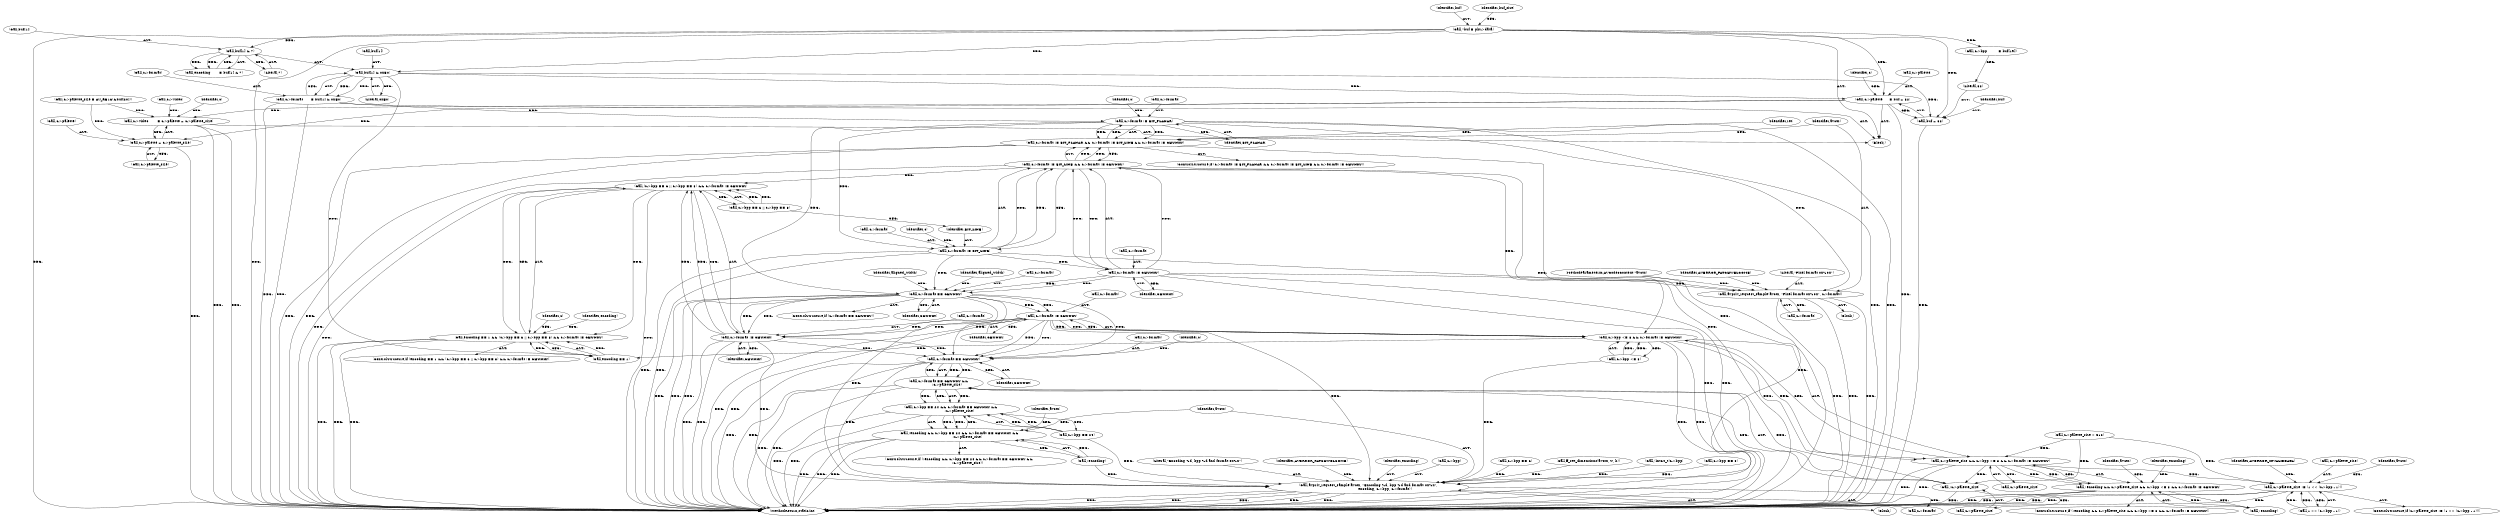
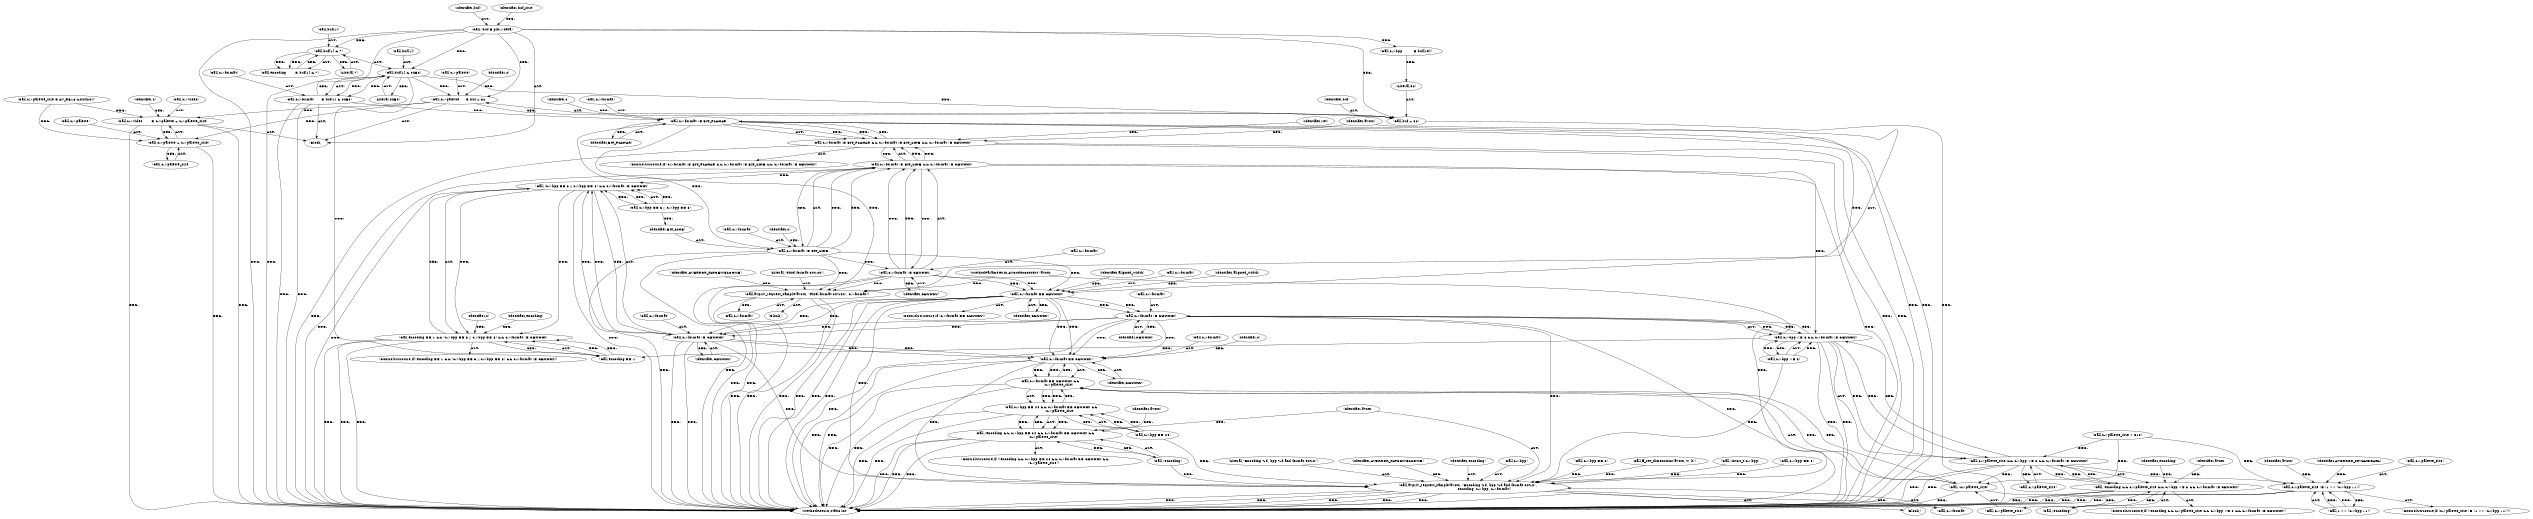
edge "(Call,*buf = pkt->data)" -> "(Call,buf + 32)": label "DDG: " -> "CFG: "
edge "(Call,c->video)" -> "(Call,c->video        = c->palette + c->palette_size)": label "CFG: " -> "AST: "
edge "(Identifier,AVERROR_INVALIDDATA)" -> "(Call,c->palette_size != (1 << (c->bpp - 1)))": label "CFG: " -> "DDG: "
edge "(Call,c->palette      = buf + 32)" -> "(MethodReturn,static int)": removed, label "DDG:"
